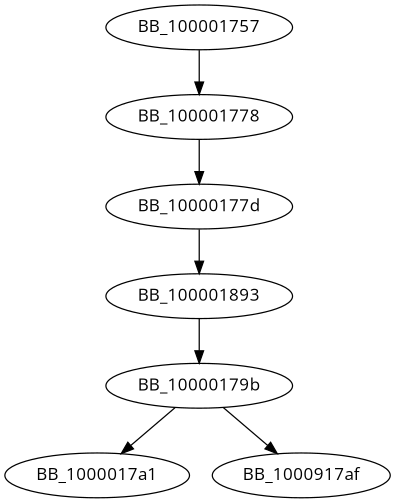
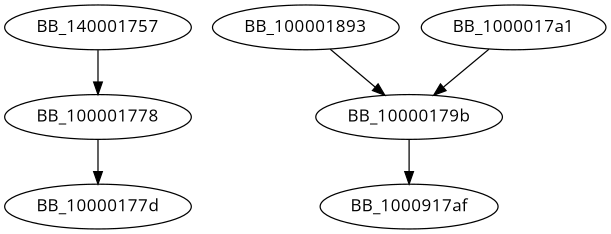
node "BB_100001757": label "BB_100001757" -> "BB_140001757"
edge "BB_10000177d" -> "BB_100001893": removed
edge "BB_10000179b" -> "BB_1000017a1": reversed
